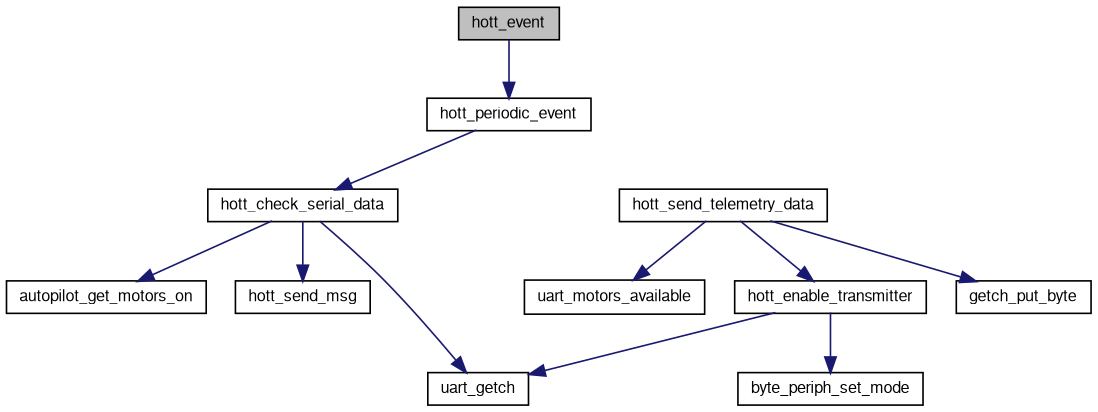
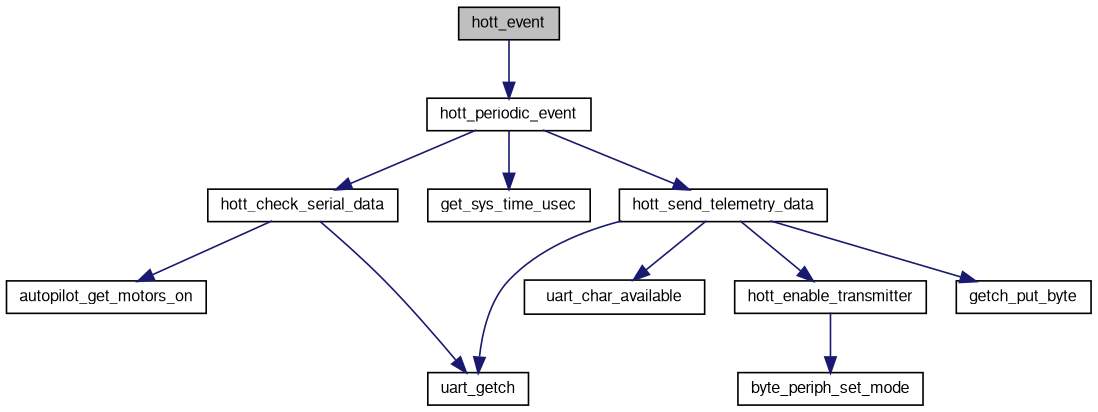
edge "hott_periodic_event" -> "hott_send_telemetry_data": added
node "get_sys_time_usec": added
node "hott_send_msg": removed
node "uart_motors_available": label "uart_motors_available" -> "uart_char_available"
edge "hott_enable_transmitter" -> "uart_getch": now "hott_send_telemetry_data" -> "uart_getch"
